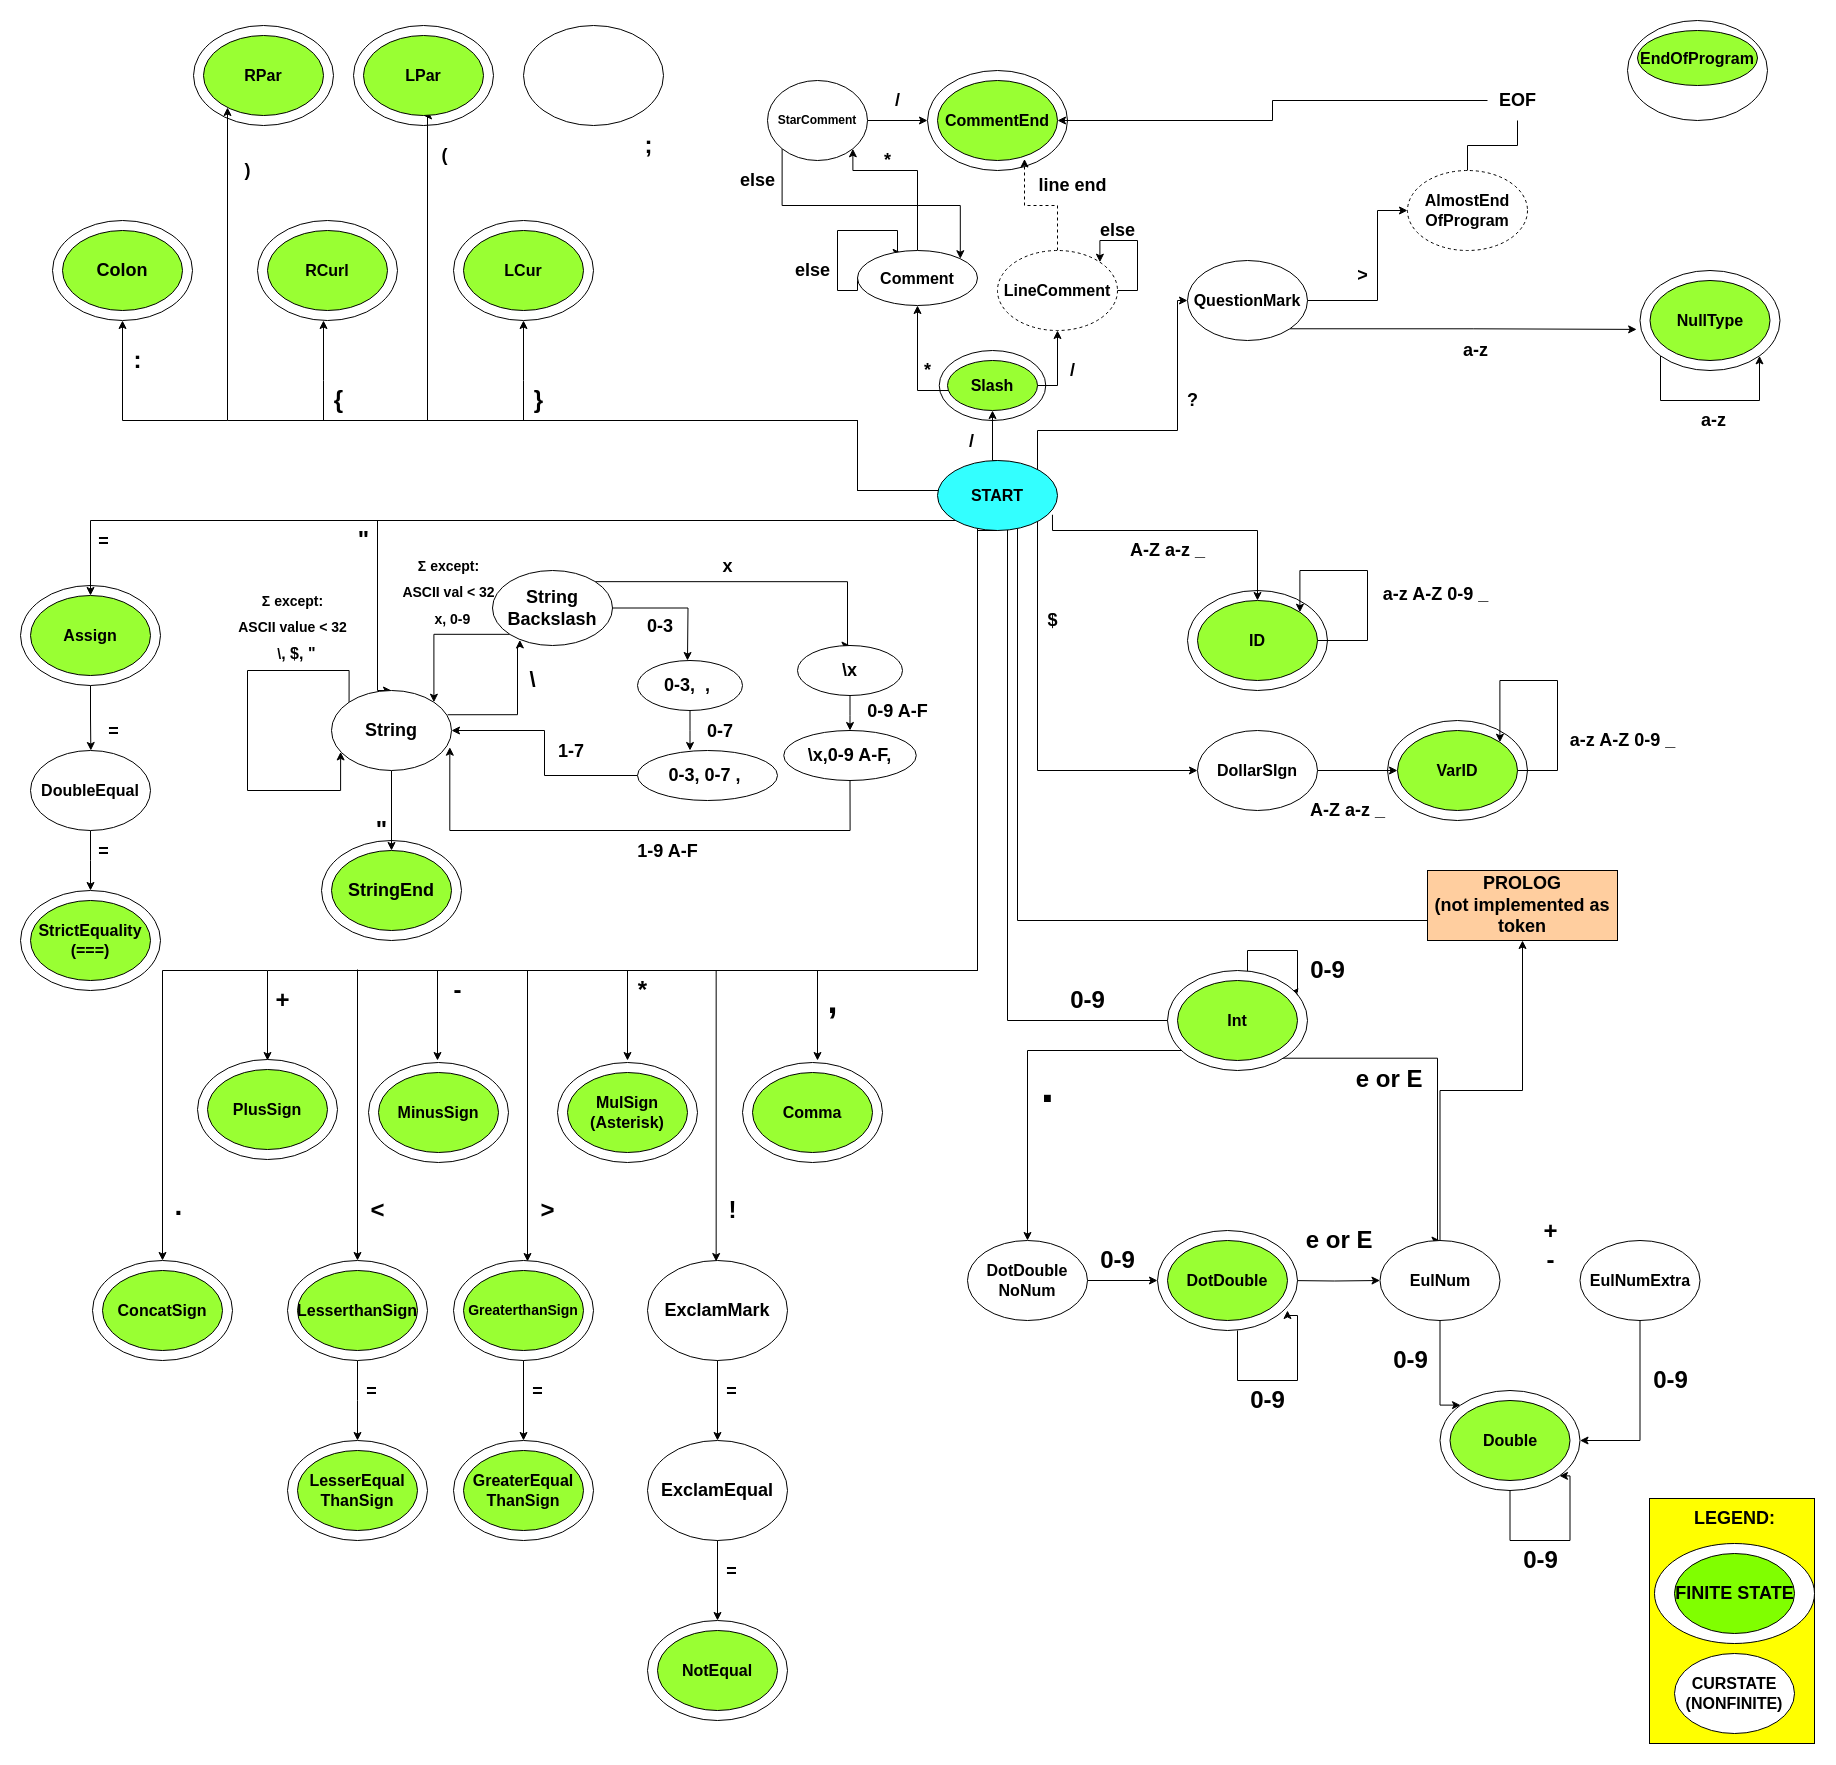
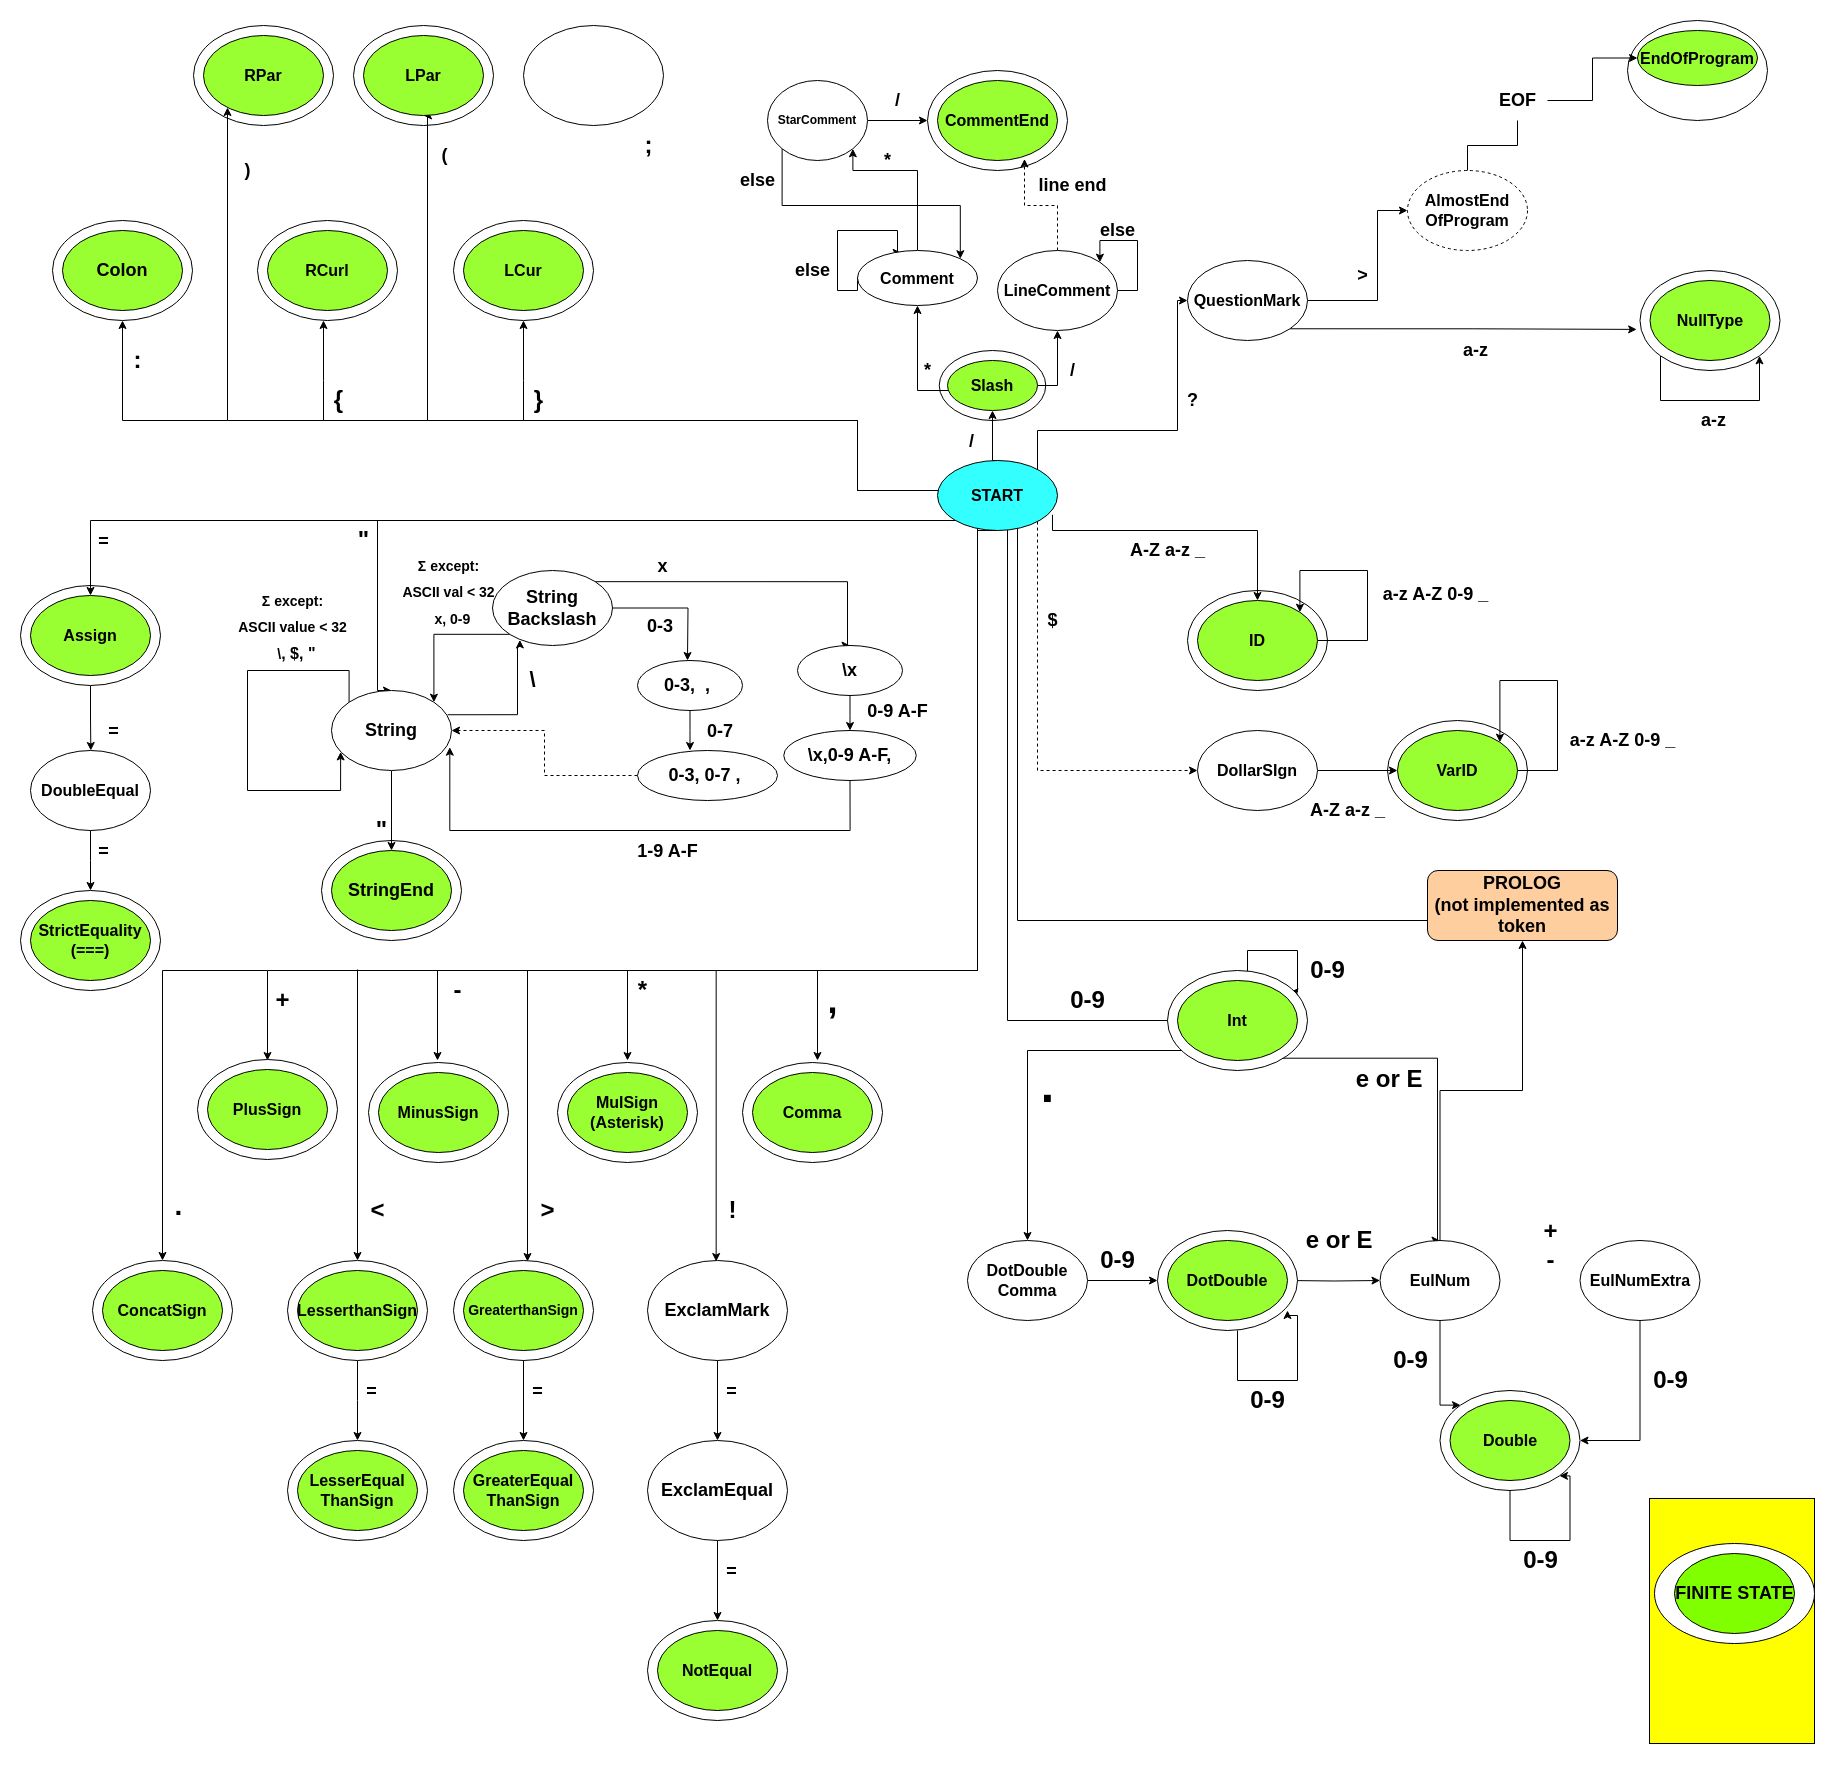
edge "EOF" -> "CommentEnd": now "EOF" -> "EndOfProgram"
node "LineComment": style dashed -> solid
node "x": moved (728, 566) -> (663, 566)
edge "START" -> "DollarSIgn": style solid -> dashed
node "1-7": removed
edge "0-3, 0-7 ," -> "String": style solid -> dashed
node "PROLOG (not implemented as token": shape rectangle -> rounded rectangle
node "DotDouble NoNum": label "DotDouble NoNum" -> "DotDouble Comma"
node "LEGEND:": removed
node "CURSTATE (NONFINITE)": removed
